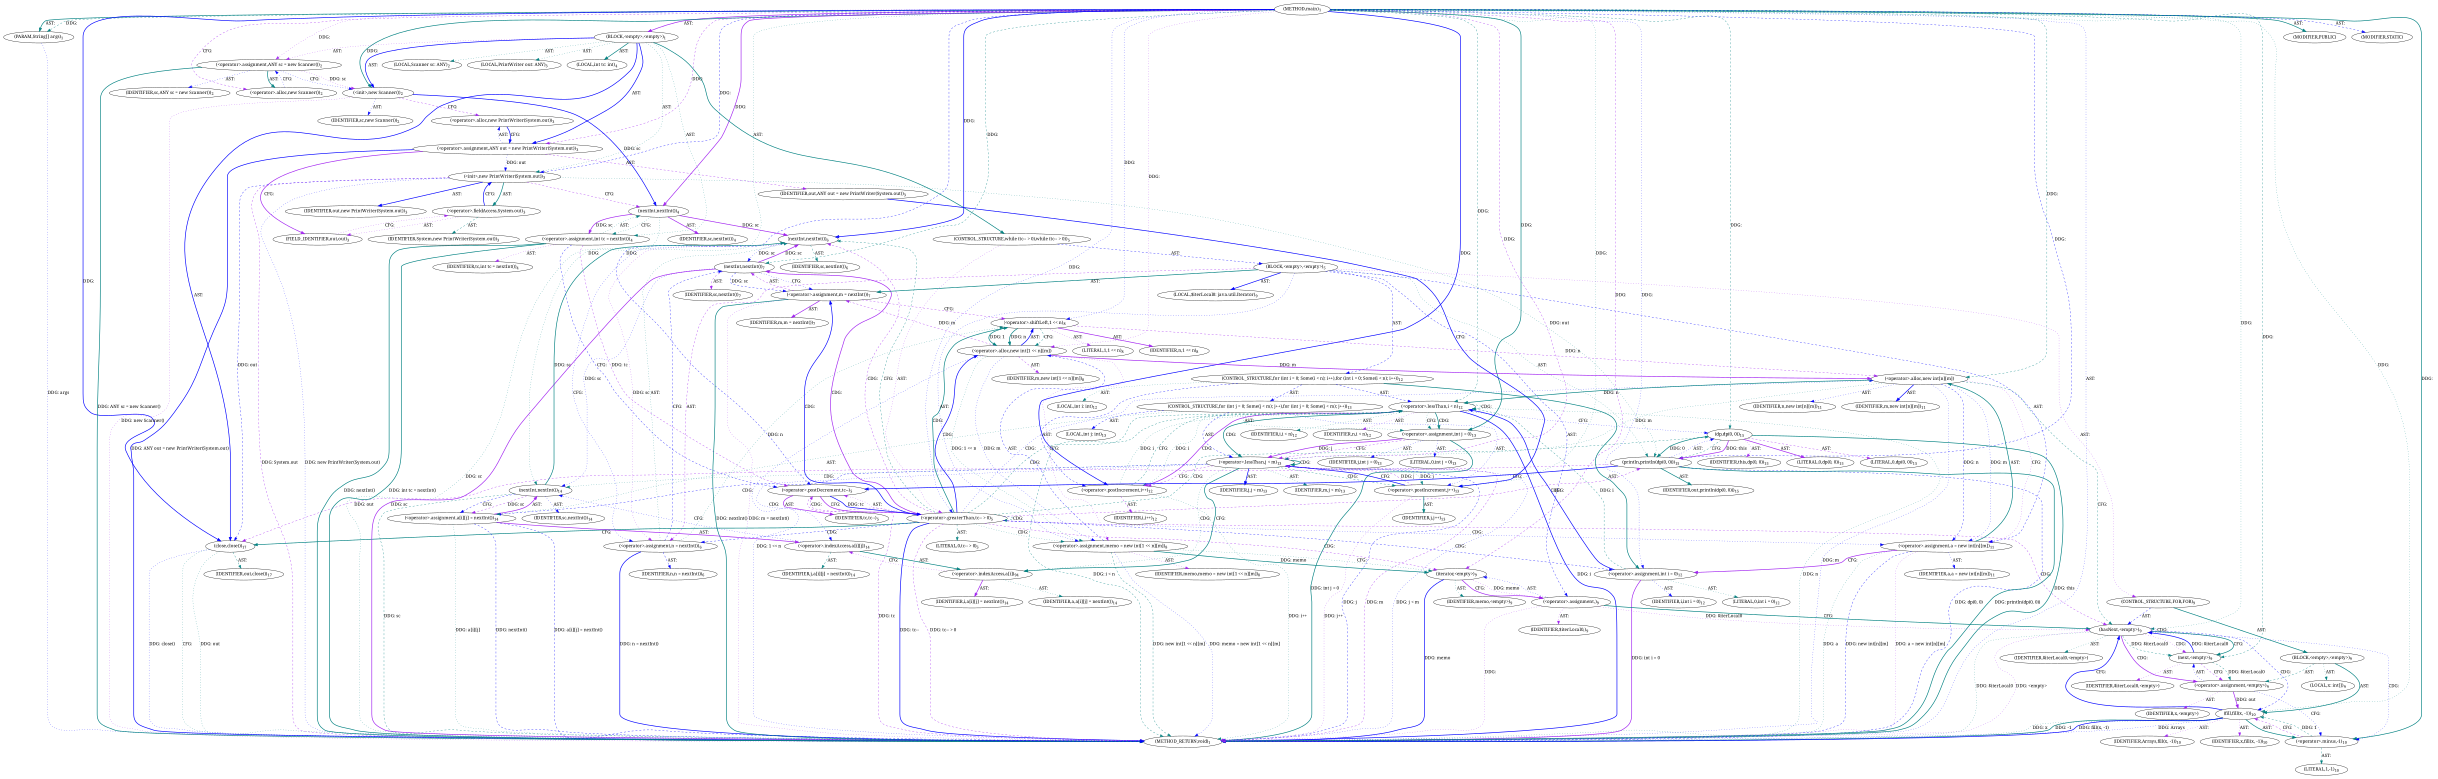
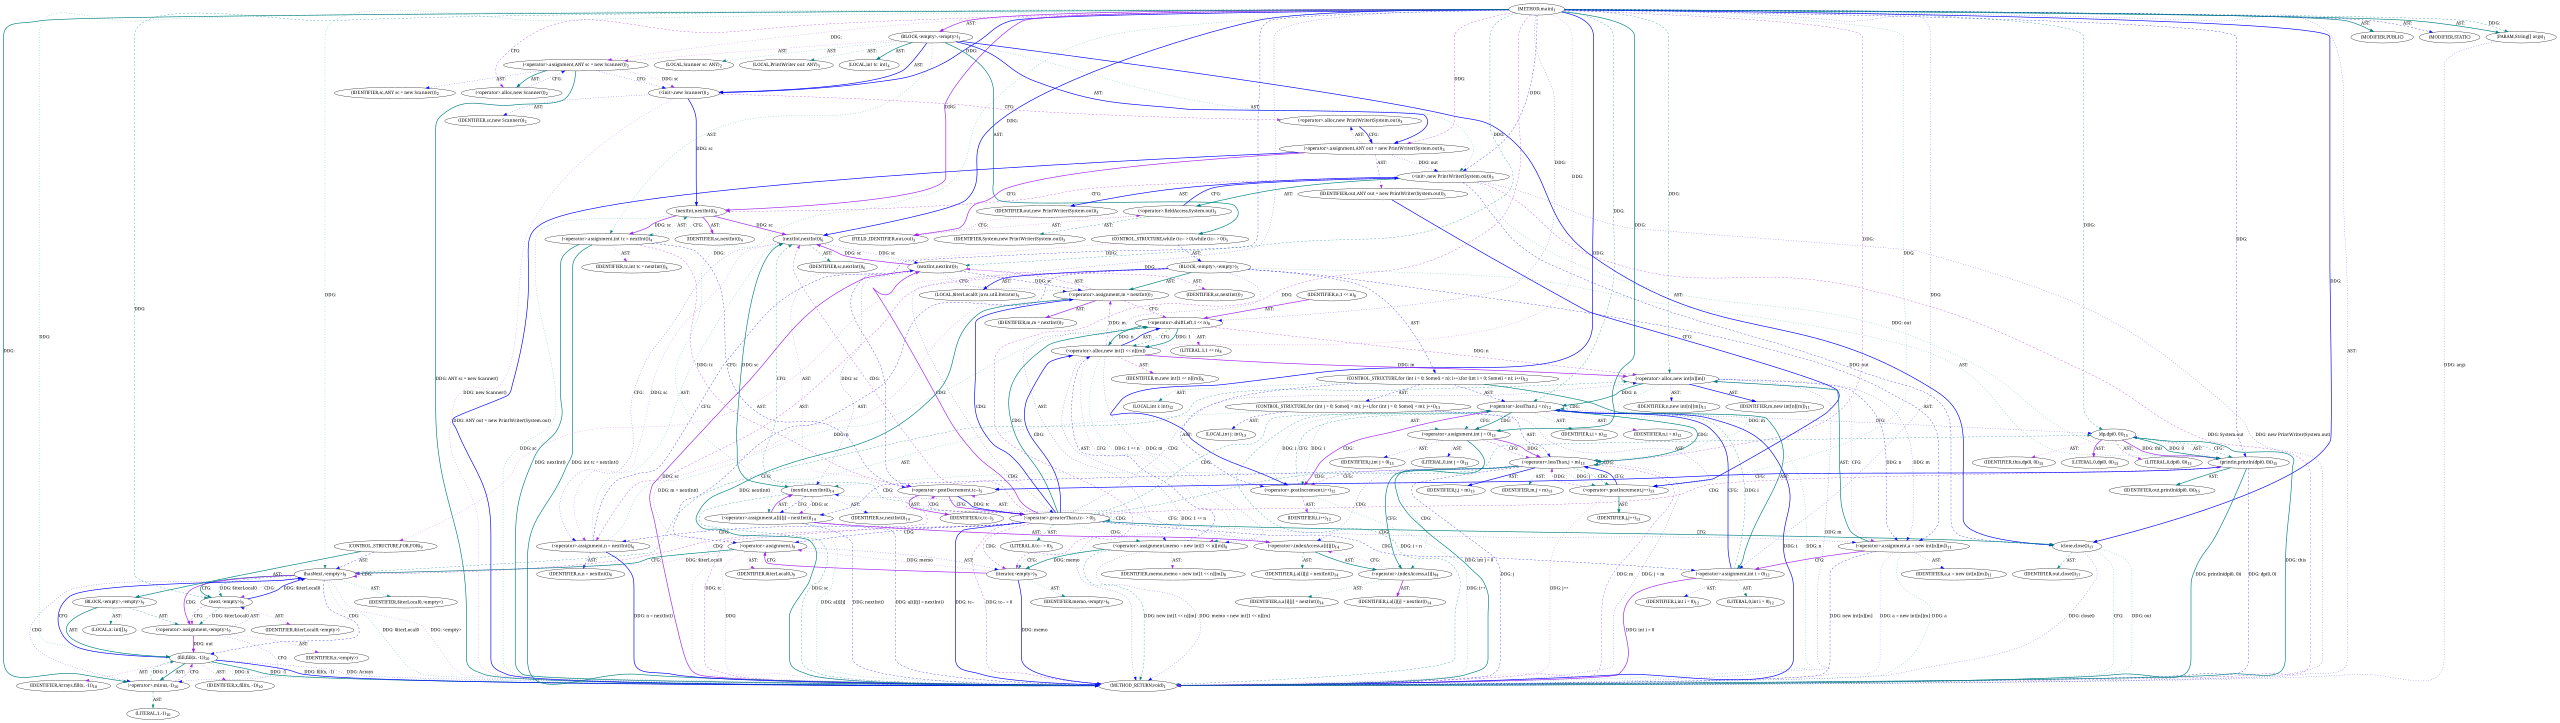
edge "(METHOD,main)" -> "(<init>,new Scanner())": color teal -> blue
edge "(<operator>.shiftLeft,1 << n)" -> "(IDENTIFIER,n,1 << n)": reversed
edge "(<operator>.alloc,new int[n][m])" -> "(hasNext,<empty>)": reversed
edge "(println,println(dp(0, 0)))" -> "(close,close())": removed, label "DDG: out"
edge "(<operator>.greaterThan,tc-- > 0)" -> "(<operator>.assignment,)": added, label "CDG:"
